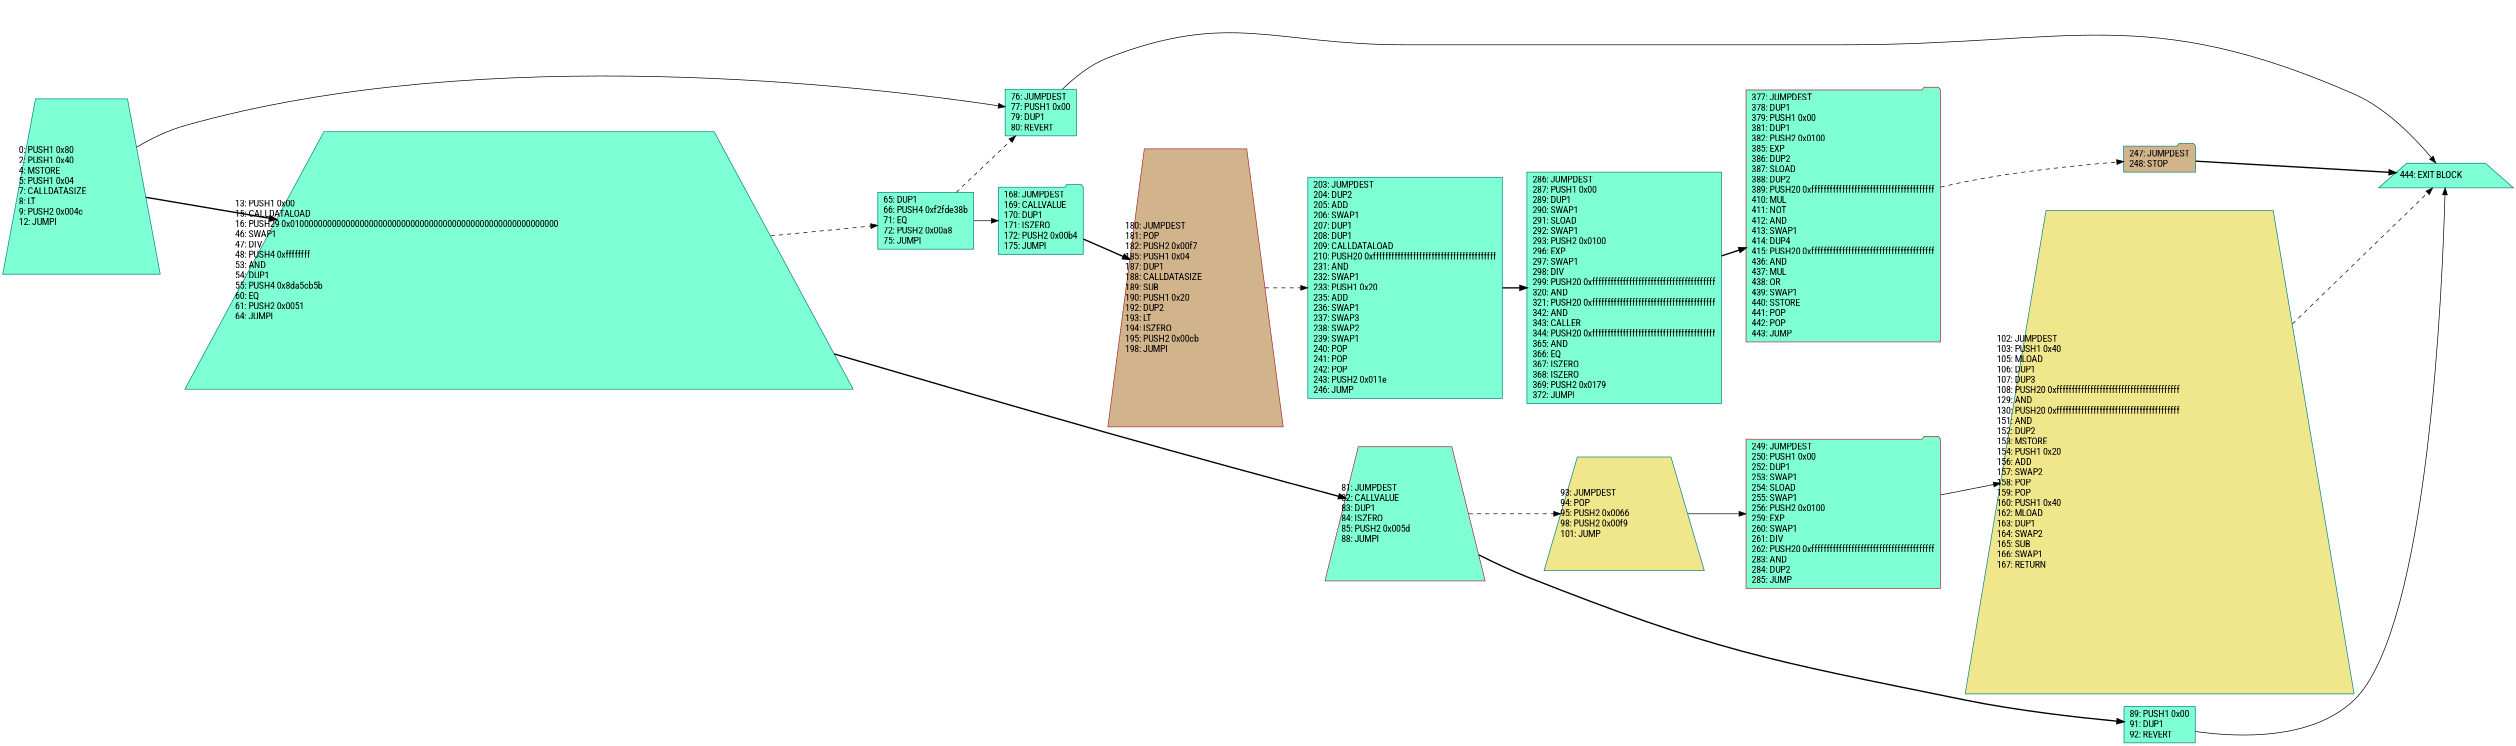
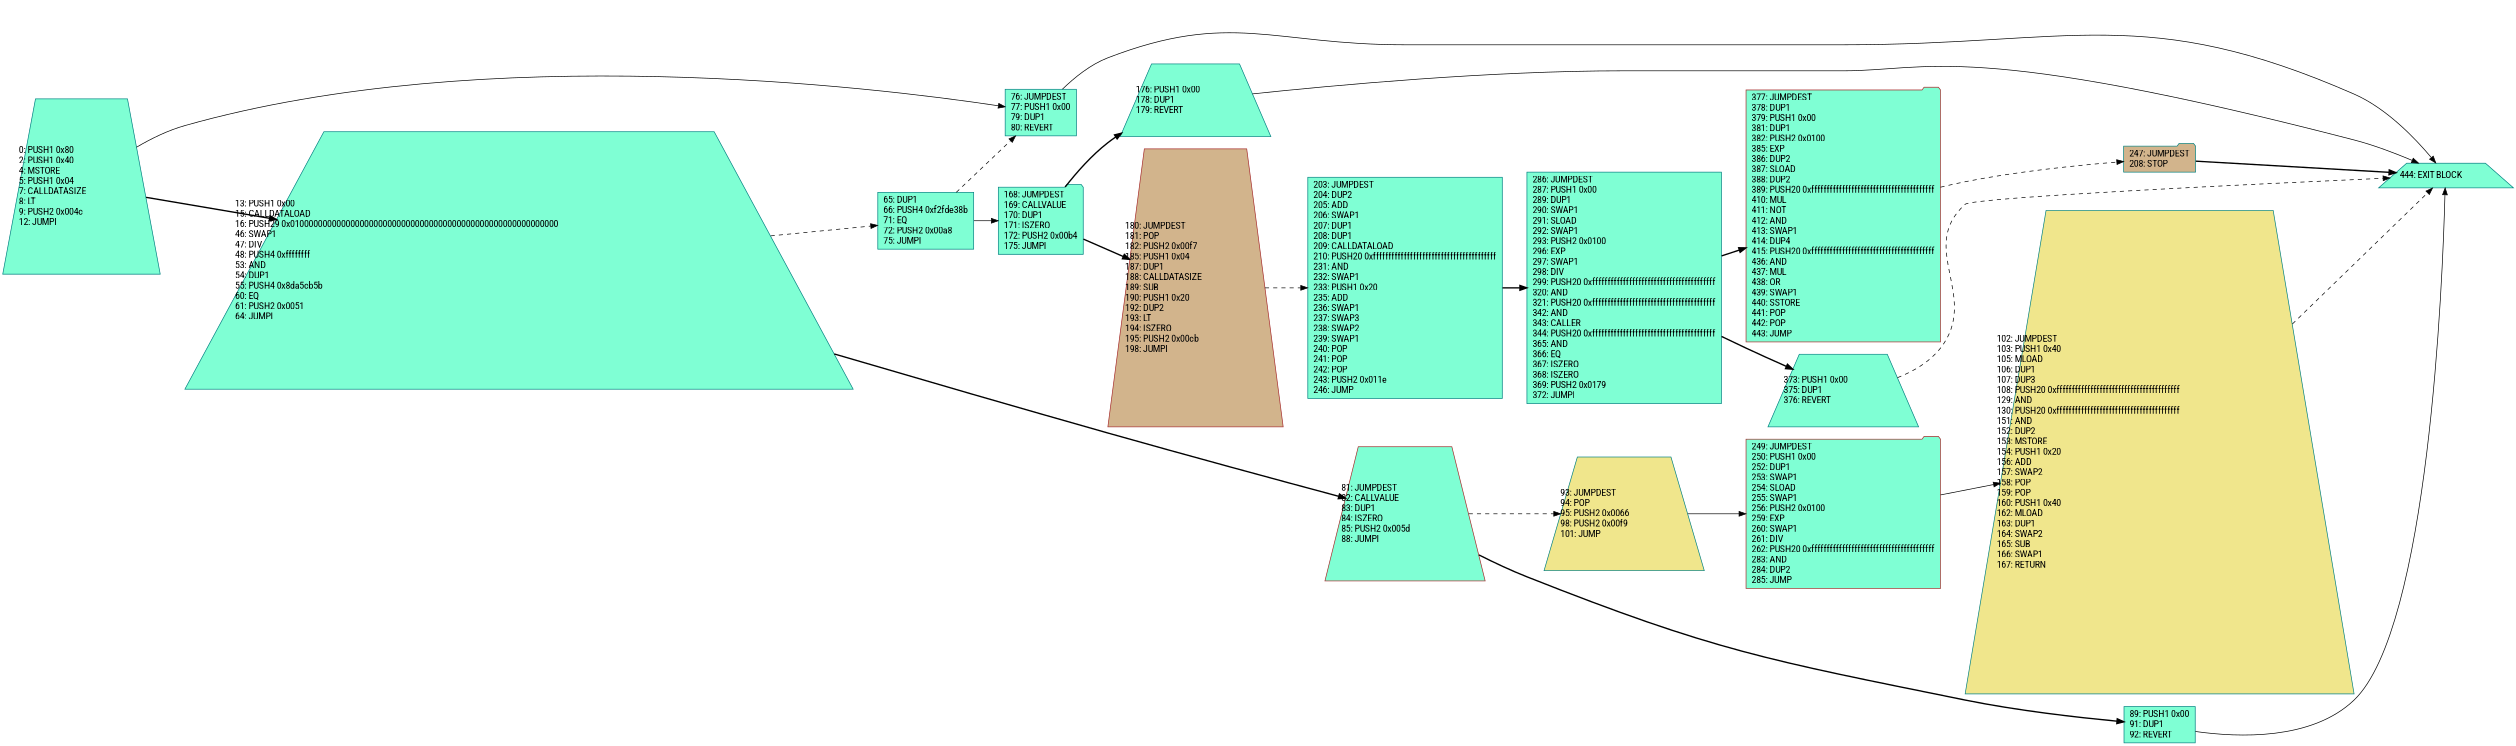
node "176: PUSH1 0x00 178: DUP1 179: REVERT": added
node "247: JUMPDEST 248: STOP": label "247: JUMPDEST 248: STOP" -> "247: JUMPDEST 208: STOP"
node "373: PUSH1 0x00 375: DUP1 376: REVERT": added
